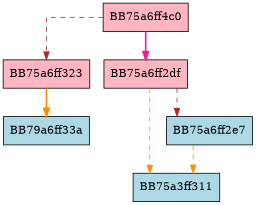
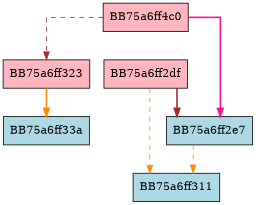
edge "BB75a6ff4c0" -> "BB75a6ff2df": now "BB75a6ff4c0" -> "BB75a6ff2e7"
edge "BB75a6ff2df" -> "BB75a6ff2e7": style dashed -> bold
node "BB79a6ff33a": label "BB79a6ff33a" -> "BB75a6ff33a"
node "BB75a3ff311": label "BB75a3ff311" -> "BB75a6ff311"
